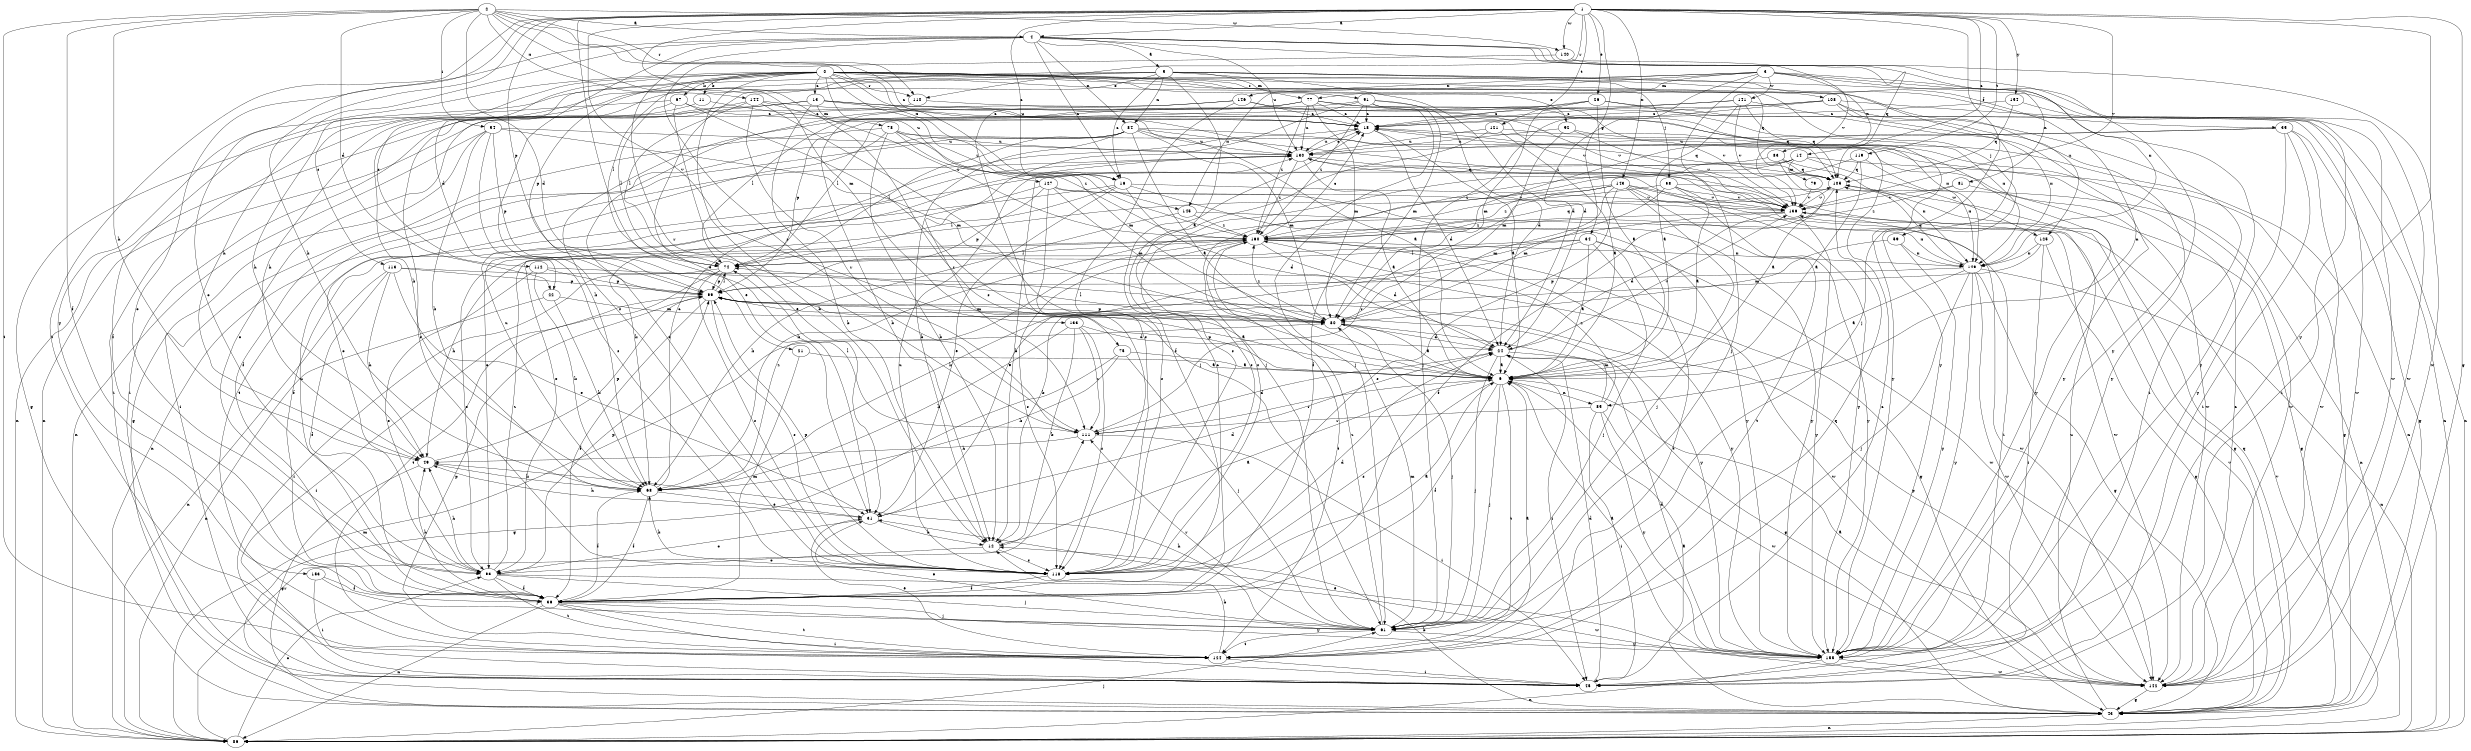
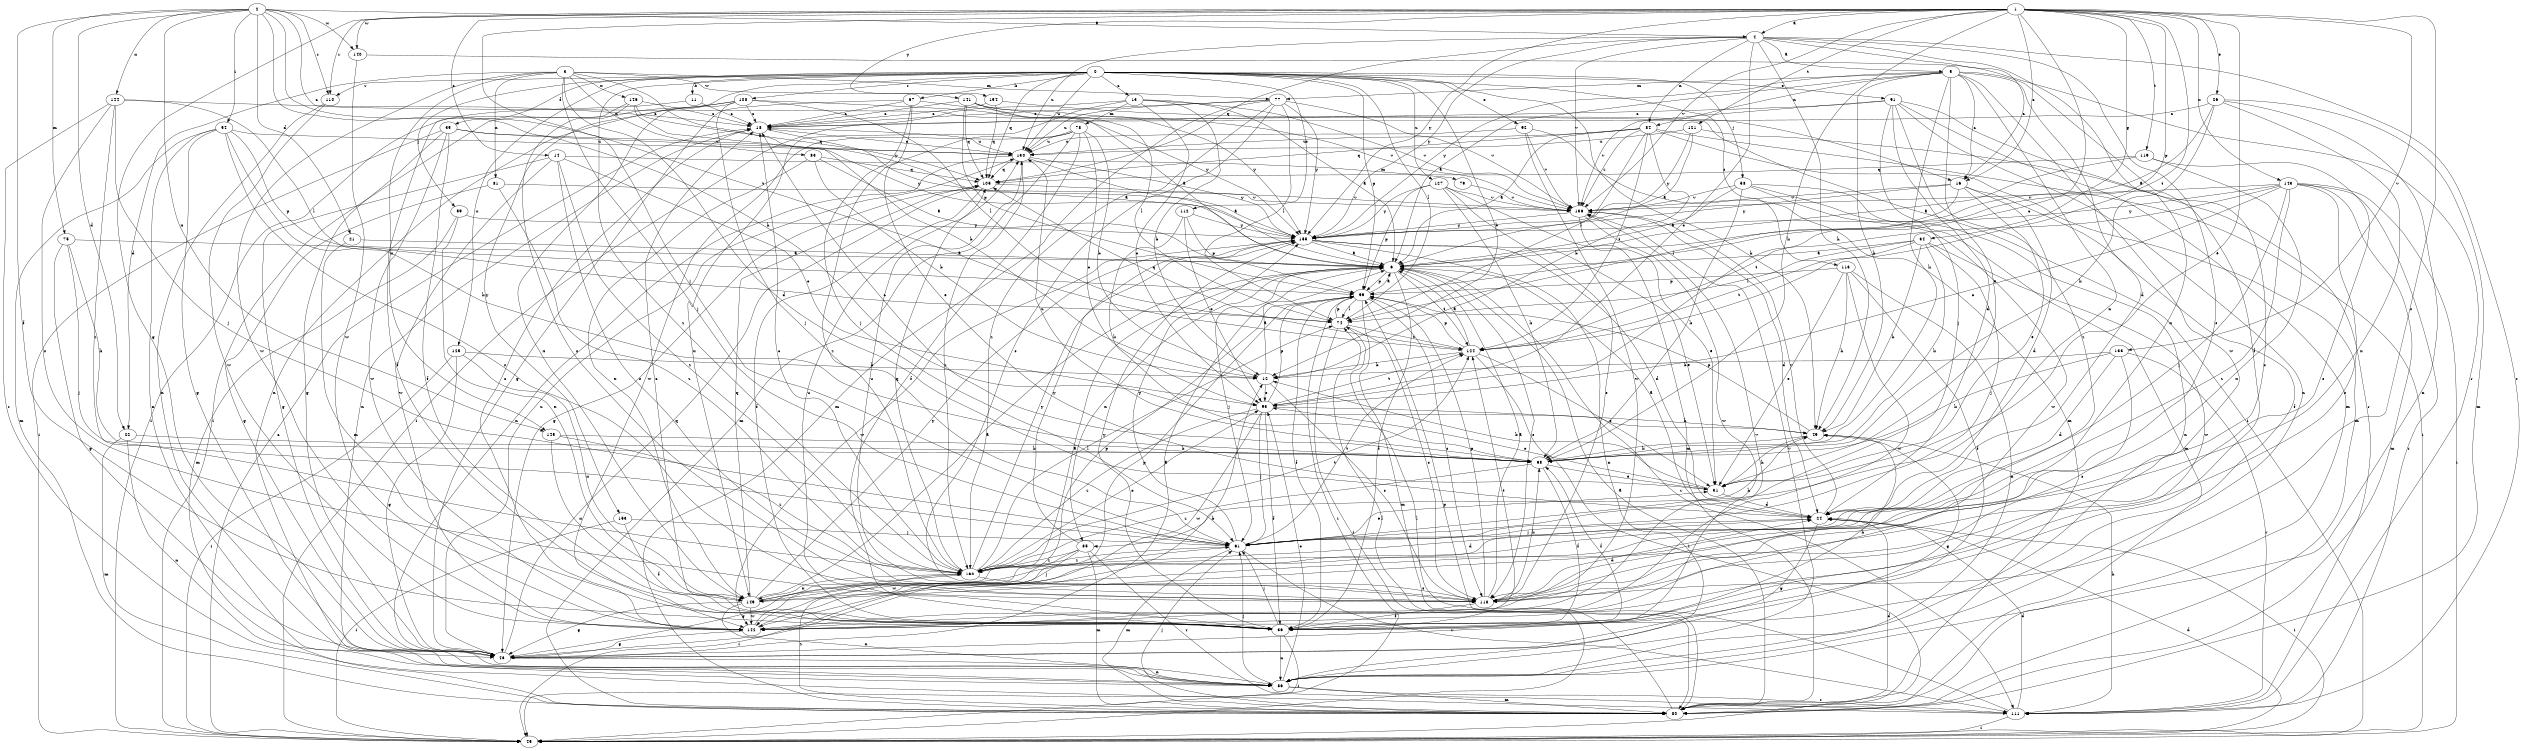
edge "14" -> "125": now "14" -> "142"
edge "136" -> "160": removed, label "z"
edge "18" -> "24": removed, label "d"
